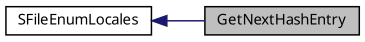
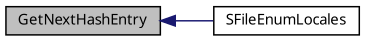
edge "GetNextHashEntry" -> "SFileEnumLocales": reversed
